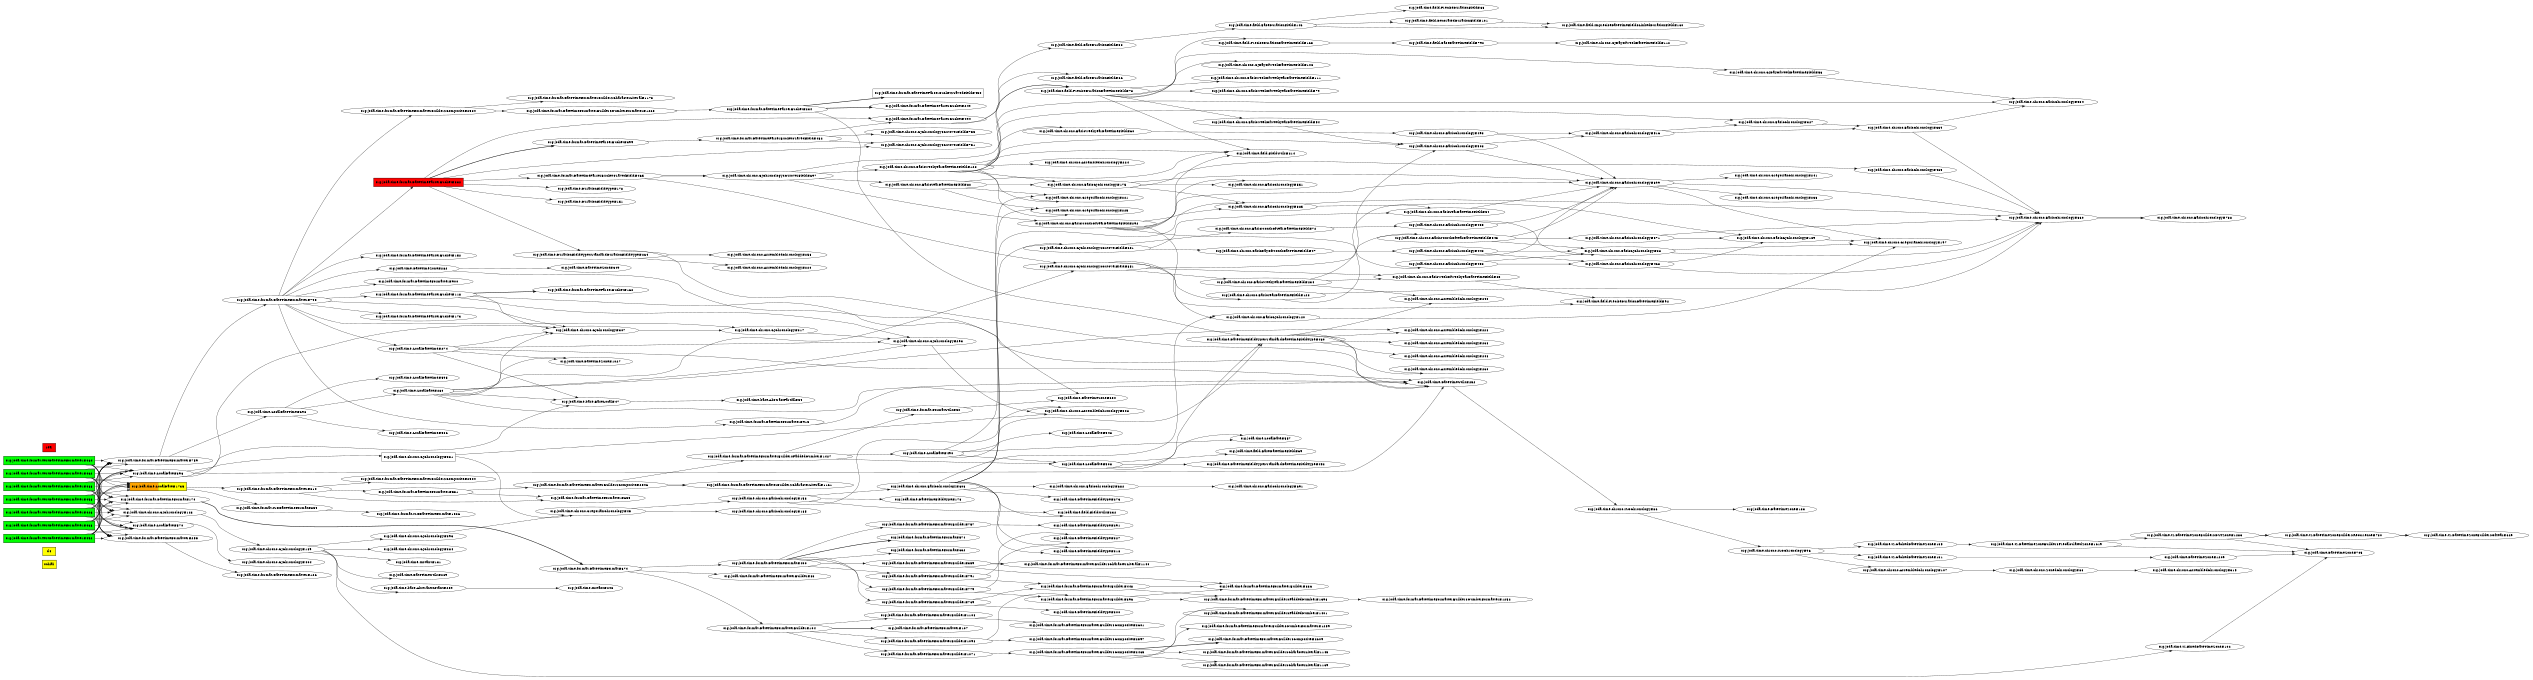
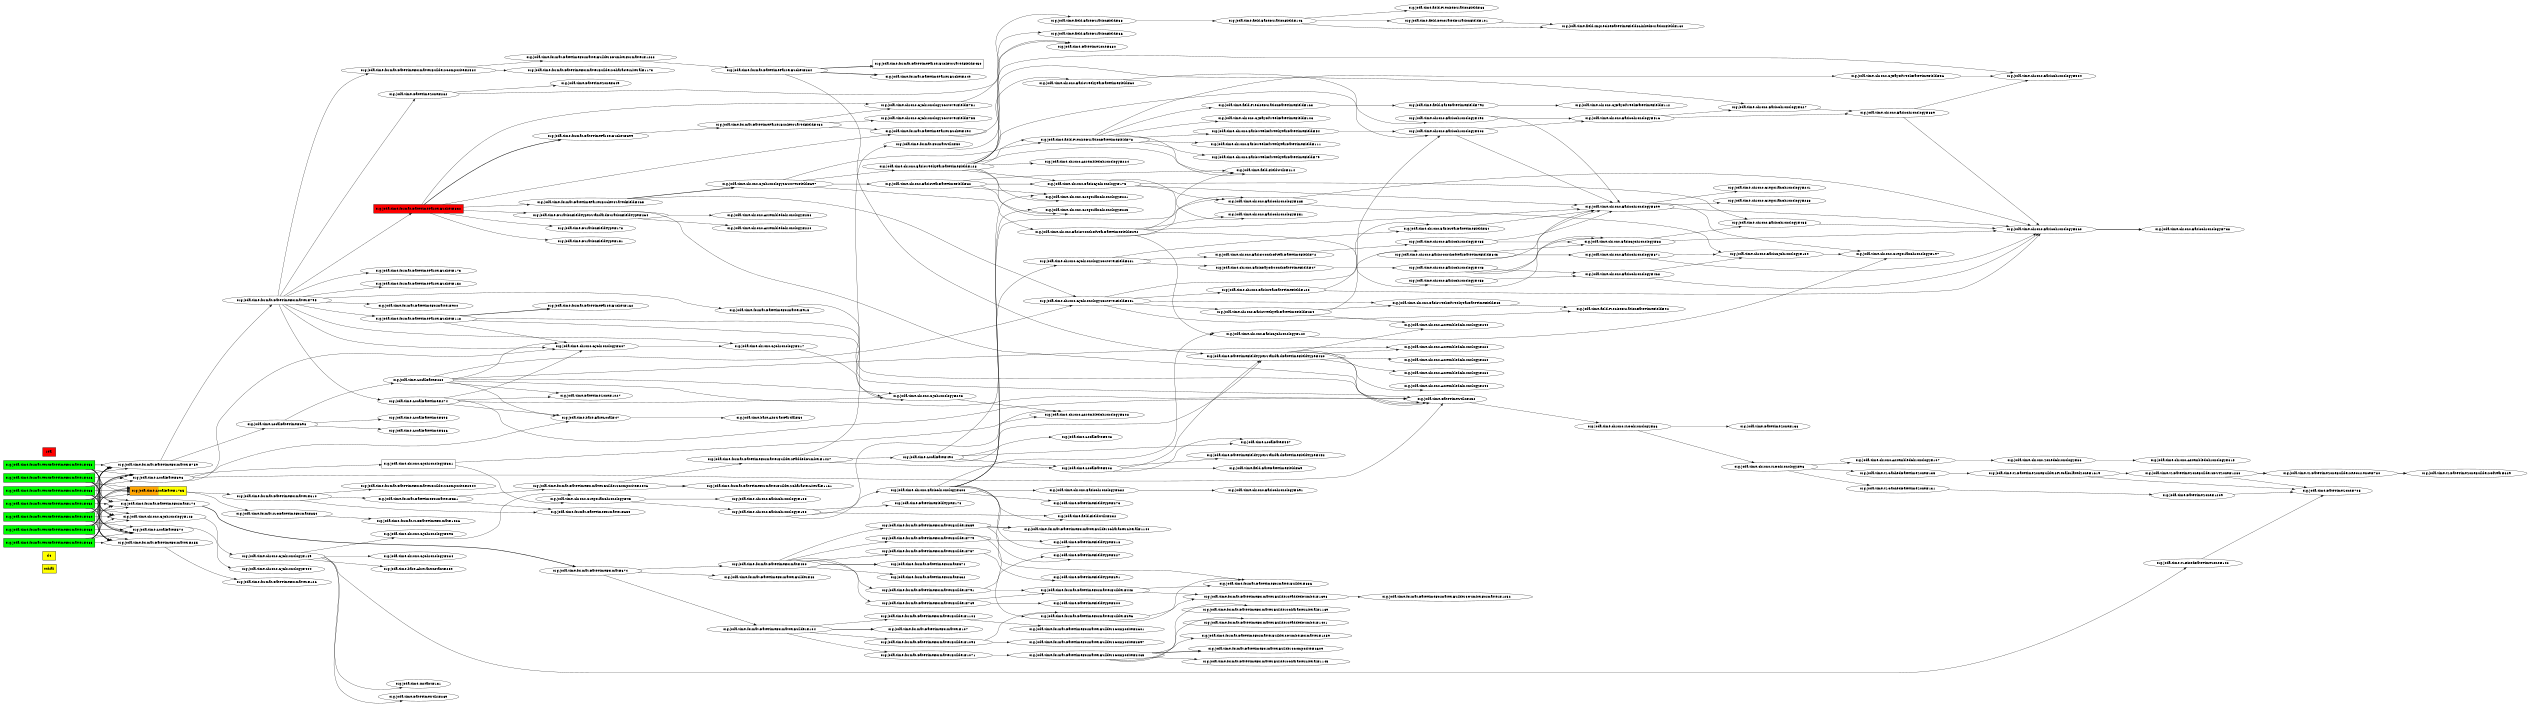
edge "org.joda.time.format.DateTimeParserBucket#494" -> "org.joda.time.field.BaseDurationField#38": now "org.joda.time.chrono.GJChronology$CutoverField#751" -> "org.joda.time.field.BaseDurationField#38"
edge "org.joda.time.chrono.BasicGJChronology#88" -> "org.joda.time.chrono.GregorianChronology#197": now "org.joda.time.chrono.BasicGJChronology#88" -> "org.joda.time.chrono.BasicChronology#485"
node "org.joda.time.Instant#243": removed
